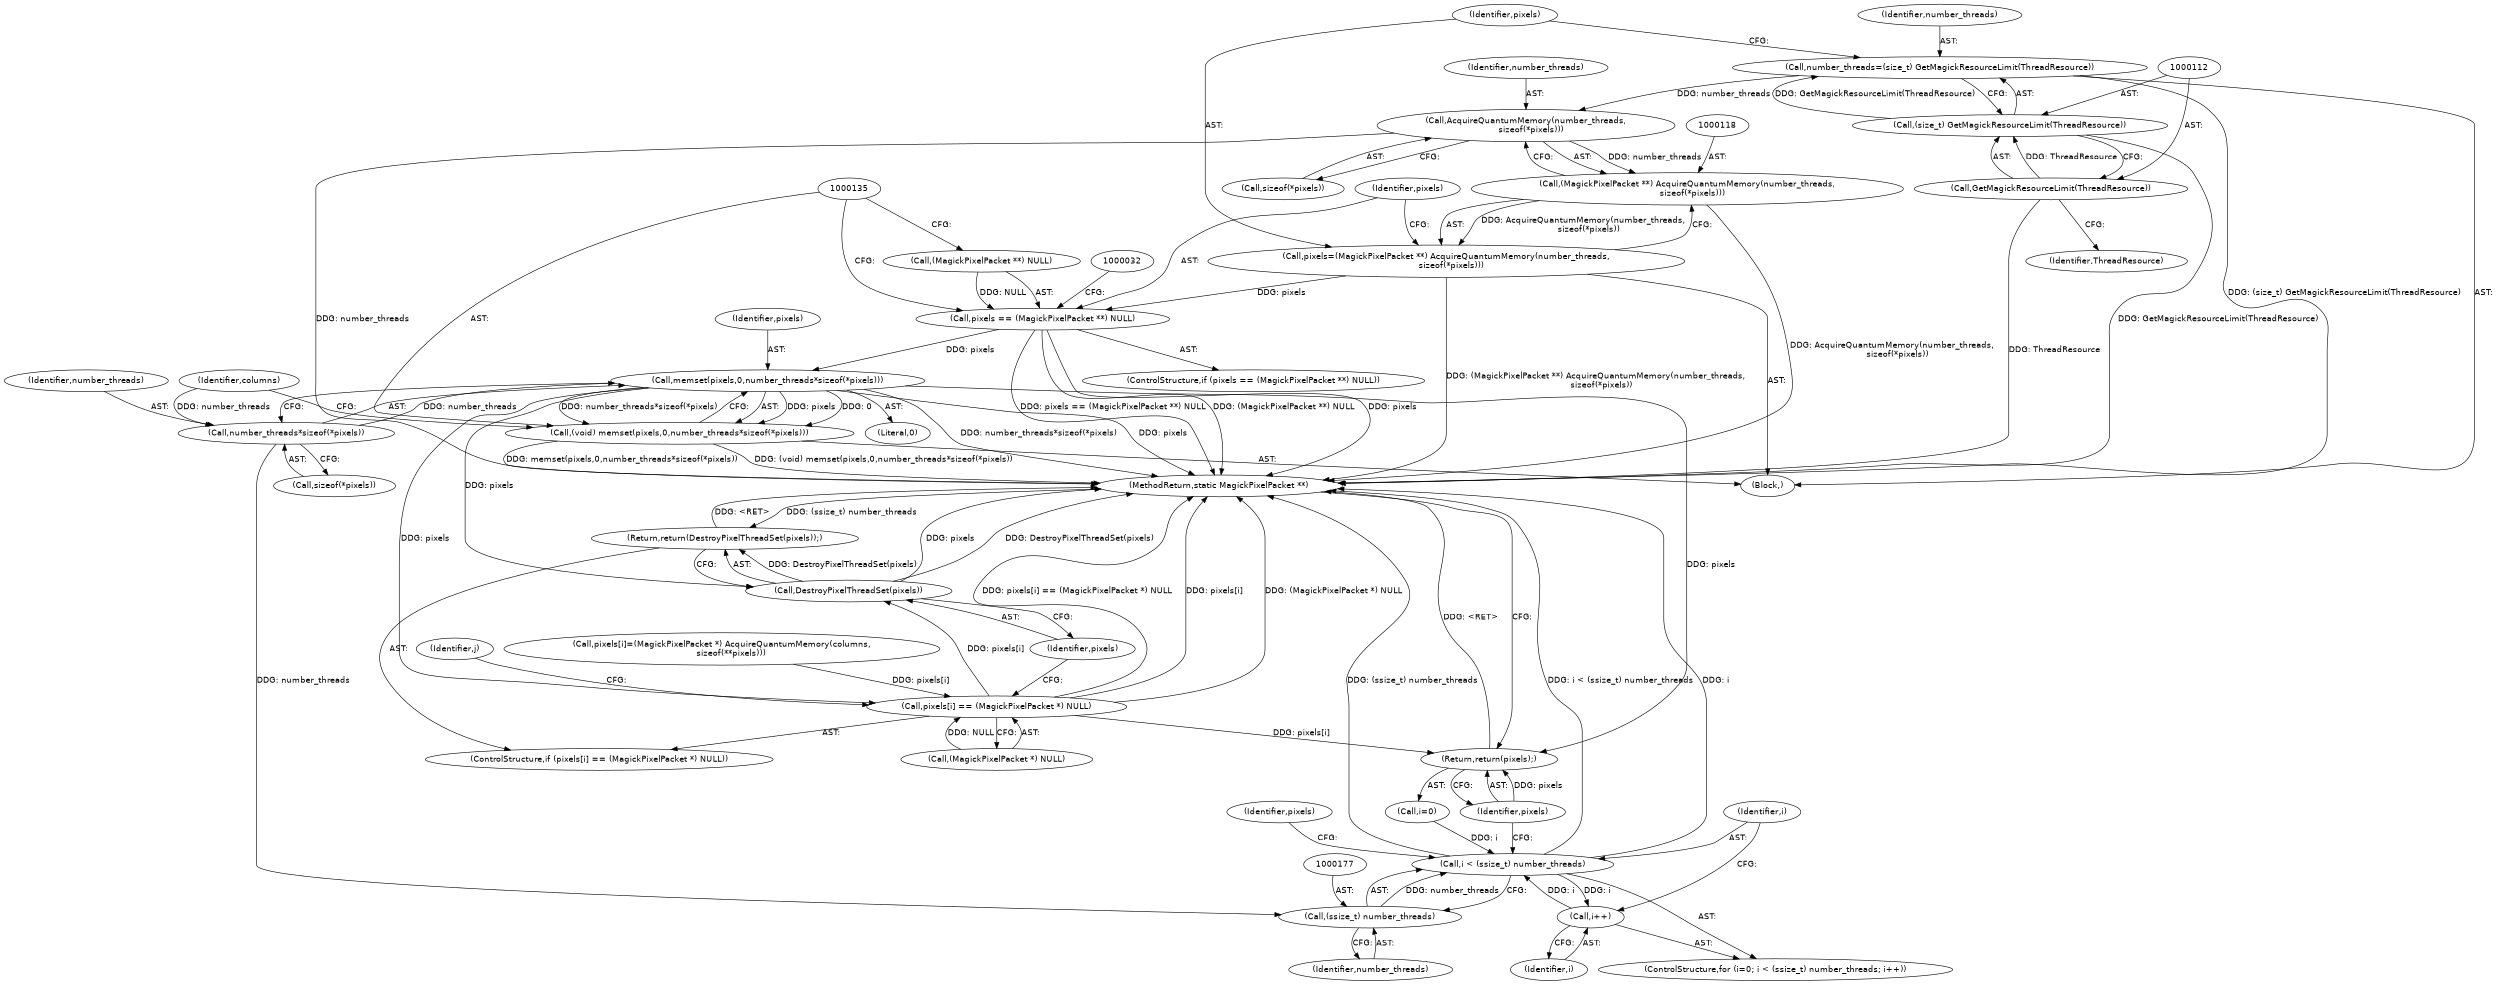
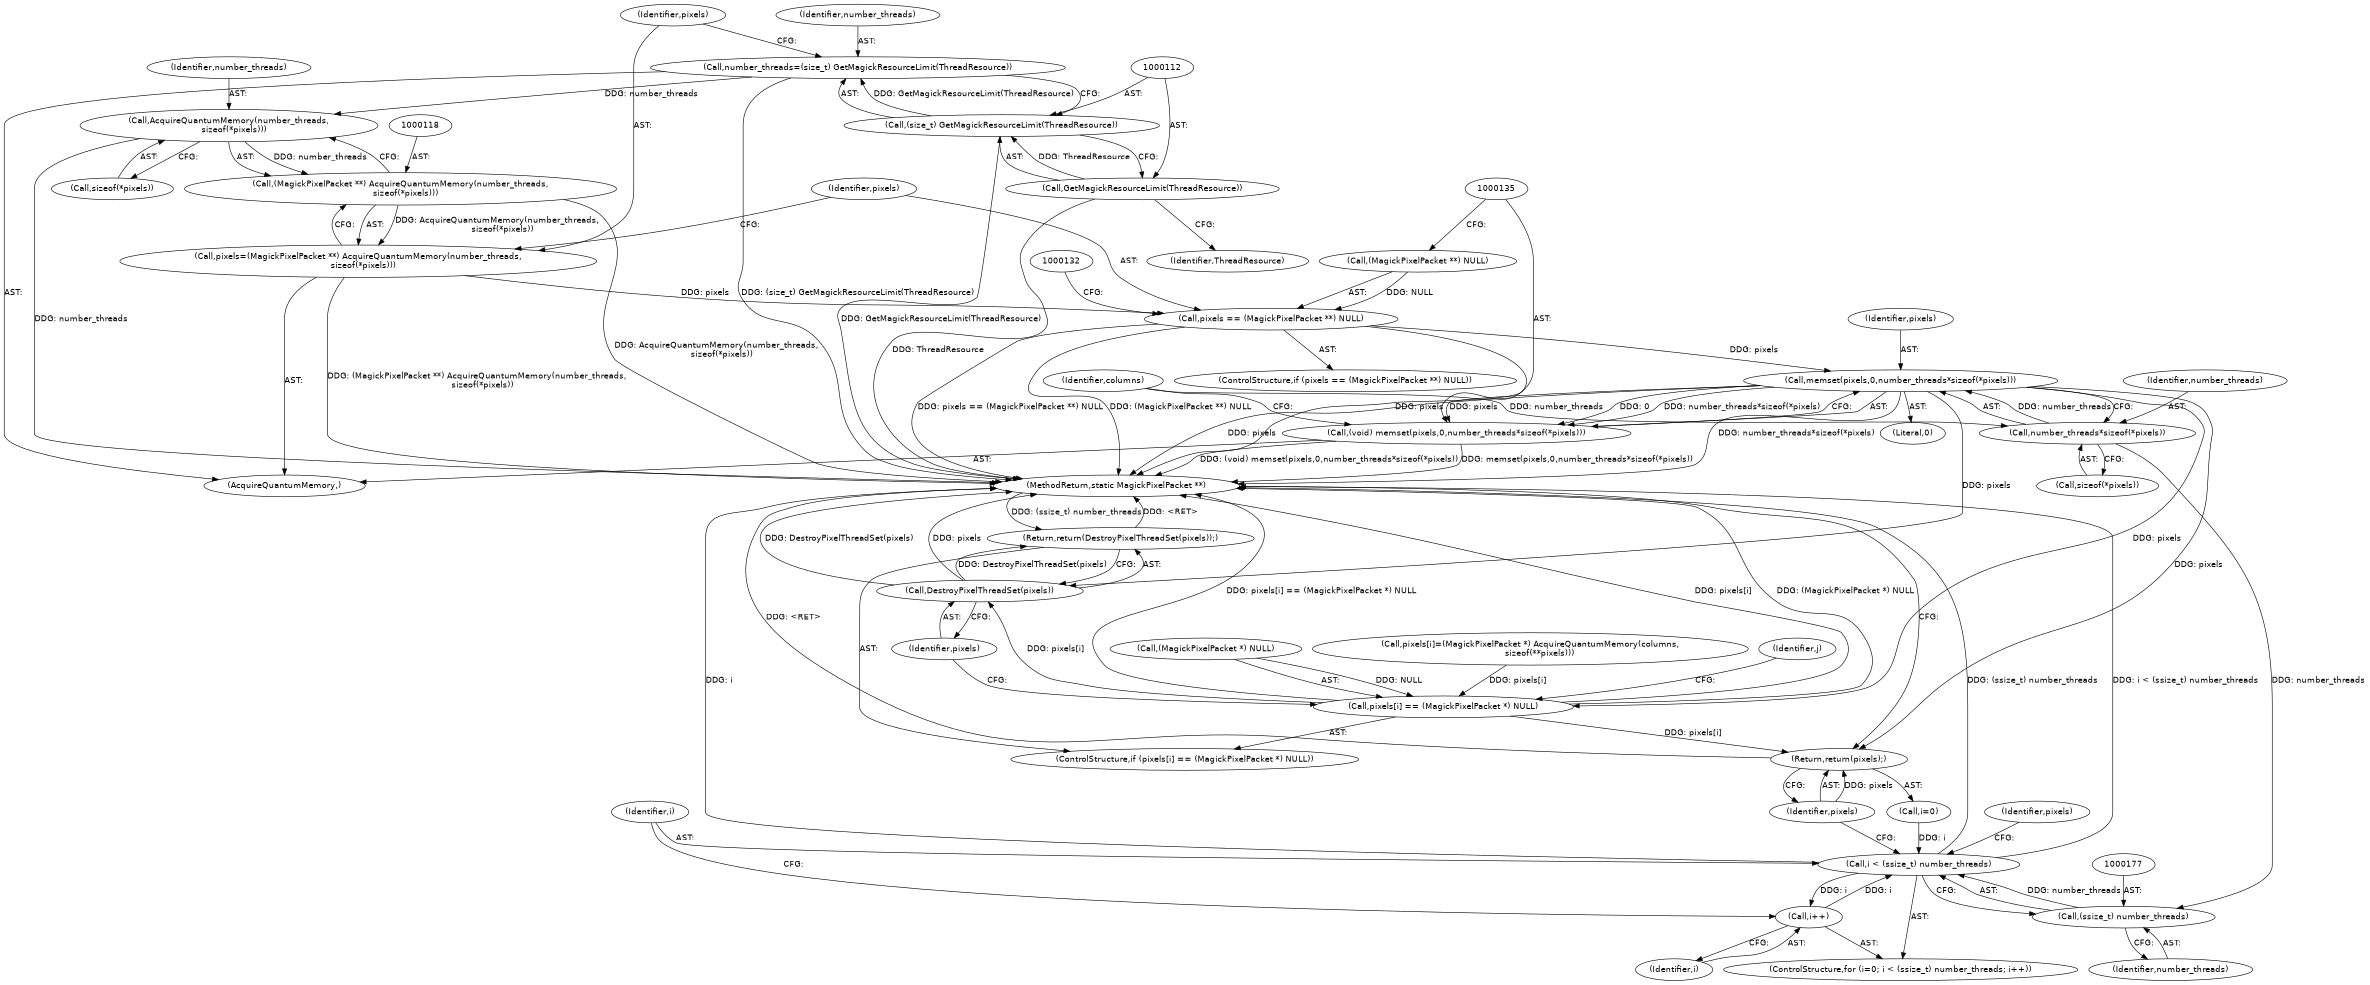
node "1000032": label "1000032" -> "1000132"
edge "1000135" -> "(Call,pixels == (MagickPixelPacket **) NULL)": removed, label "CFG:"
node "(Block,)": label "(Block,)" -> "(AcquireQuantumMemory,)"
edge "(Call,pixels[i] == (MagickPixelPacket *) NULL)" -> "(Call,(MagickPixelPacket *) NULL)": removed, label "CFG:"
